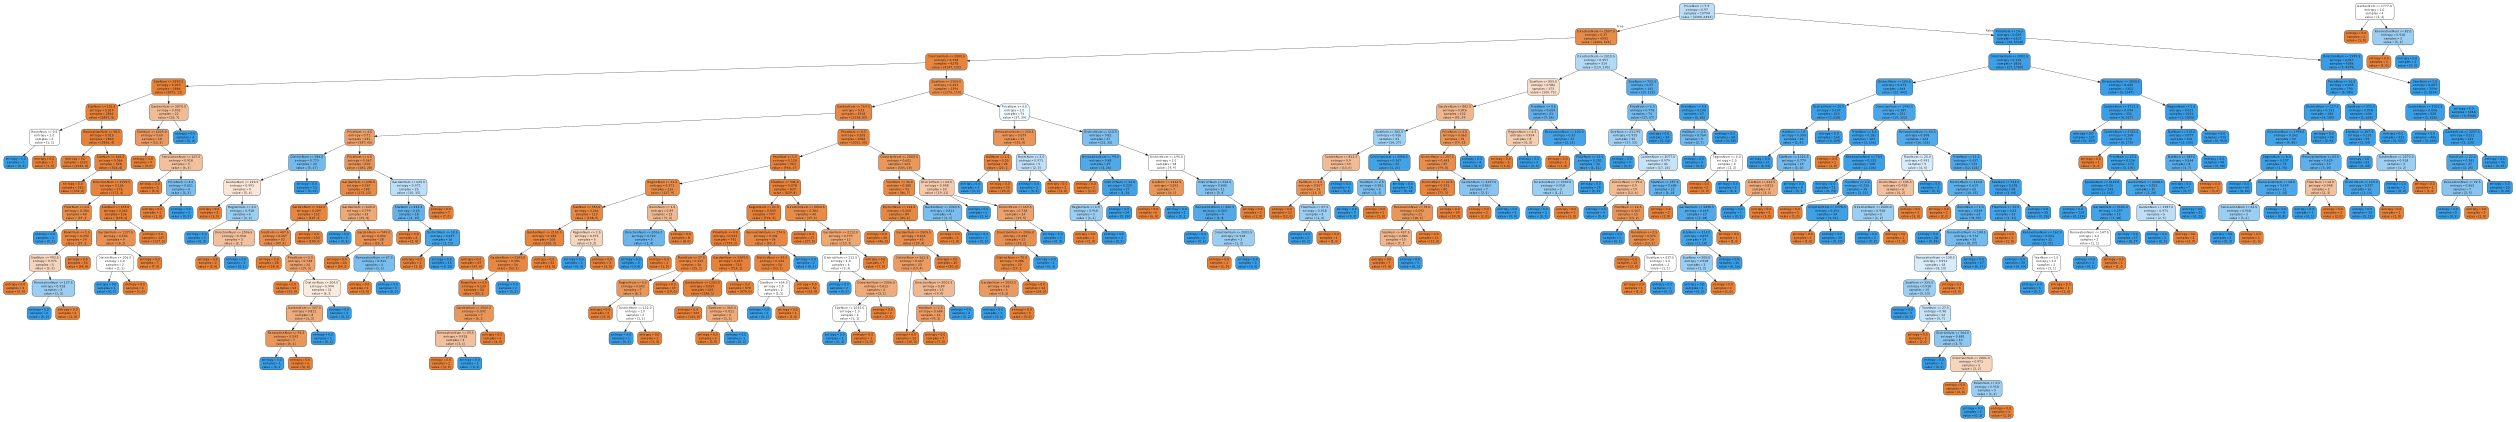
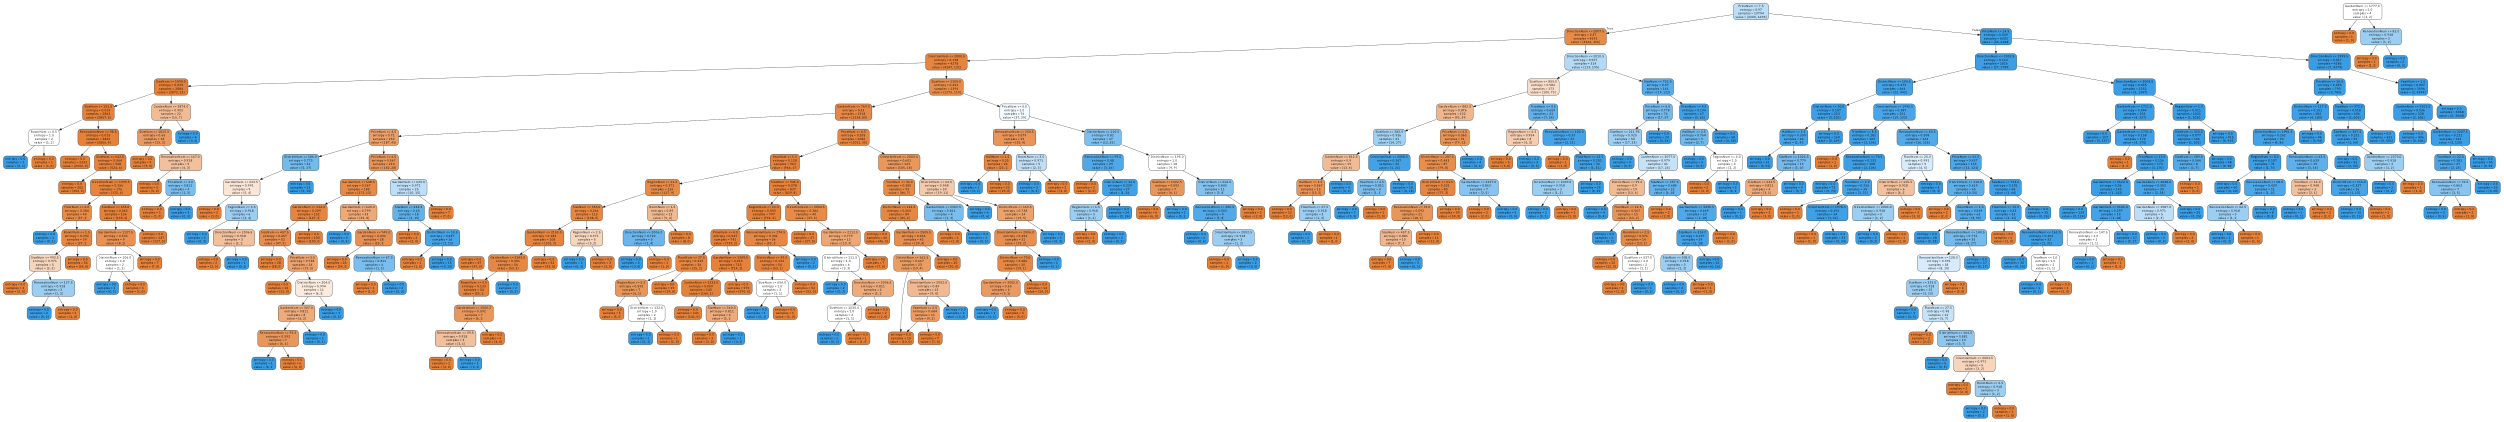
node "entropy = 0.0 samples = 7 value = [0, 7]": removed
